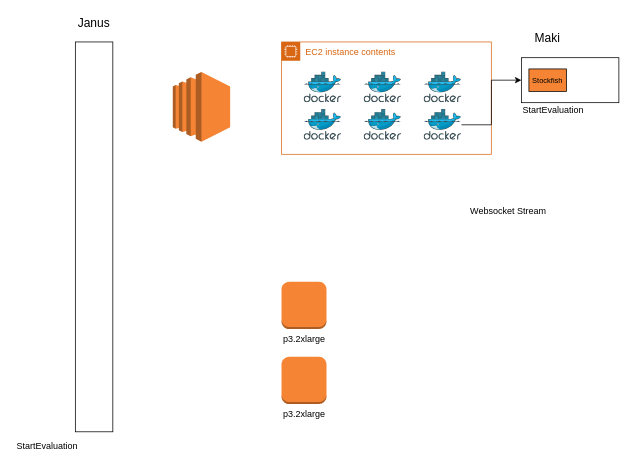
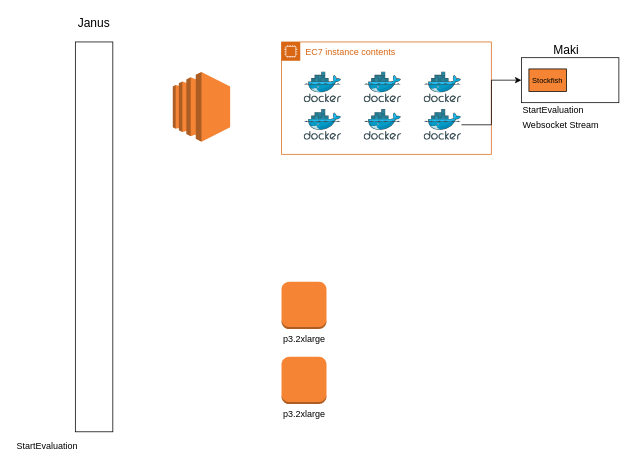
node "Maki": moved (548, 38) -> (567, 49)
node "EC2 instance contents": label "EC2 instance contents" -> "EC7 instance contents"
node "Websocket Stream": moved (518, 211) -> (570, 125)
